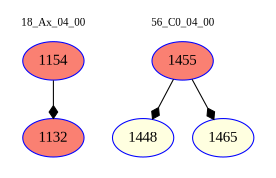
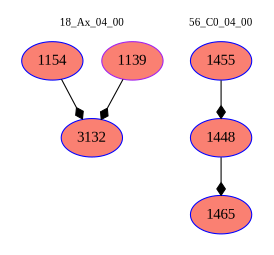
node "1139": added
edge "1455" -> "1465": now "1448" -> "1465"
node "1132": label "1132" -> "3132"
node "1448": fillcolor lightyellow -> salmon
node "1465": fillcolor lightyellow -> salmon
